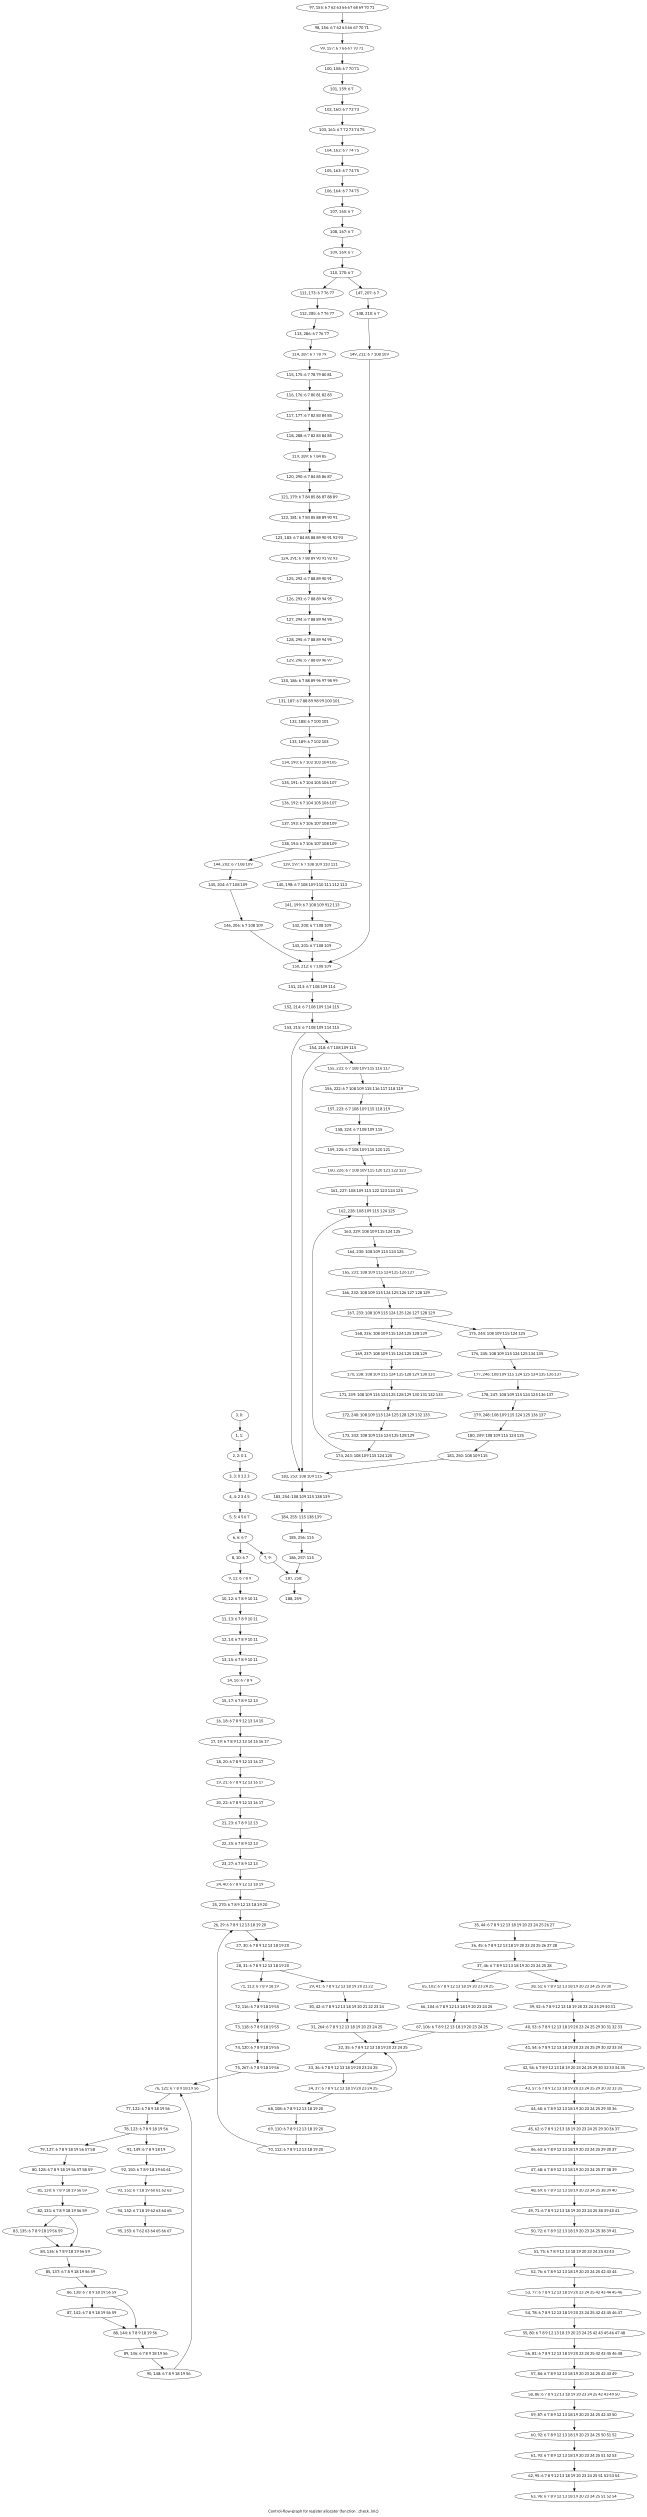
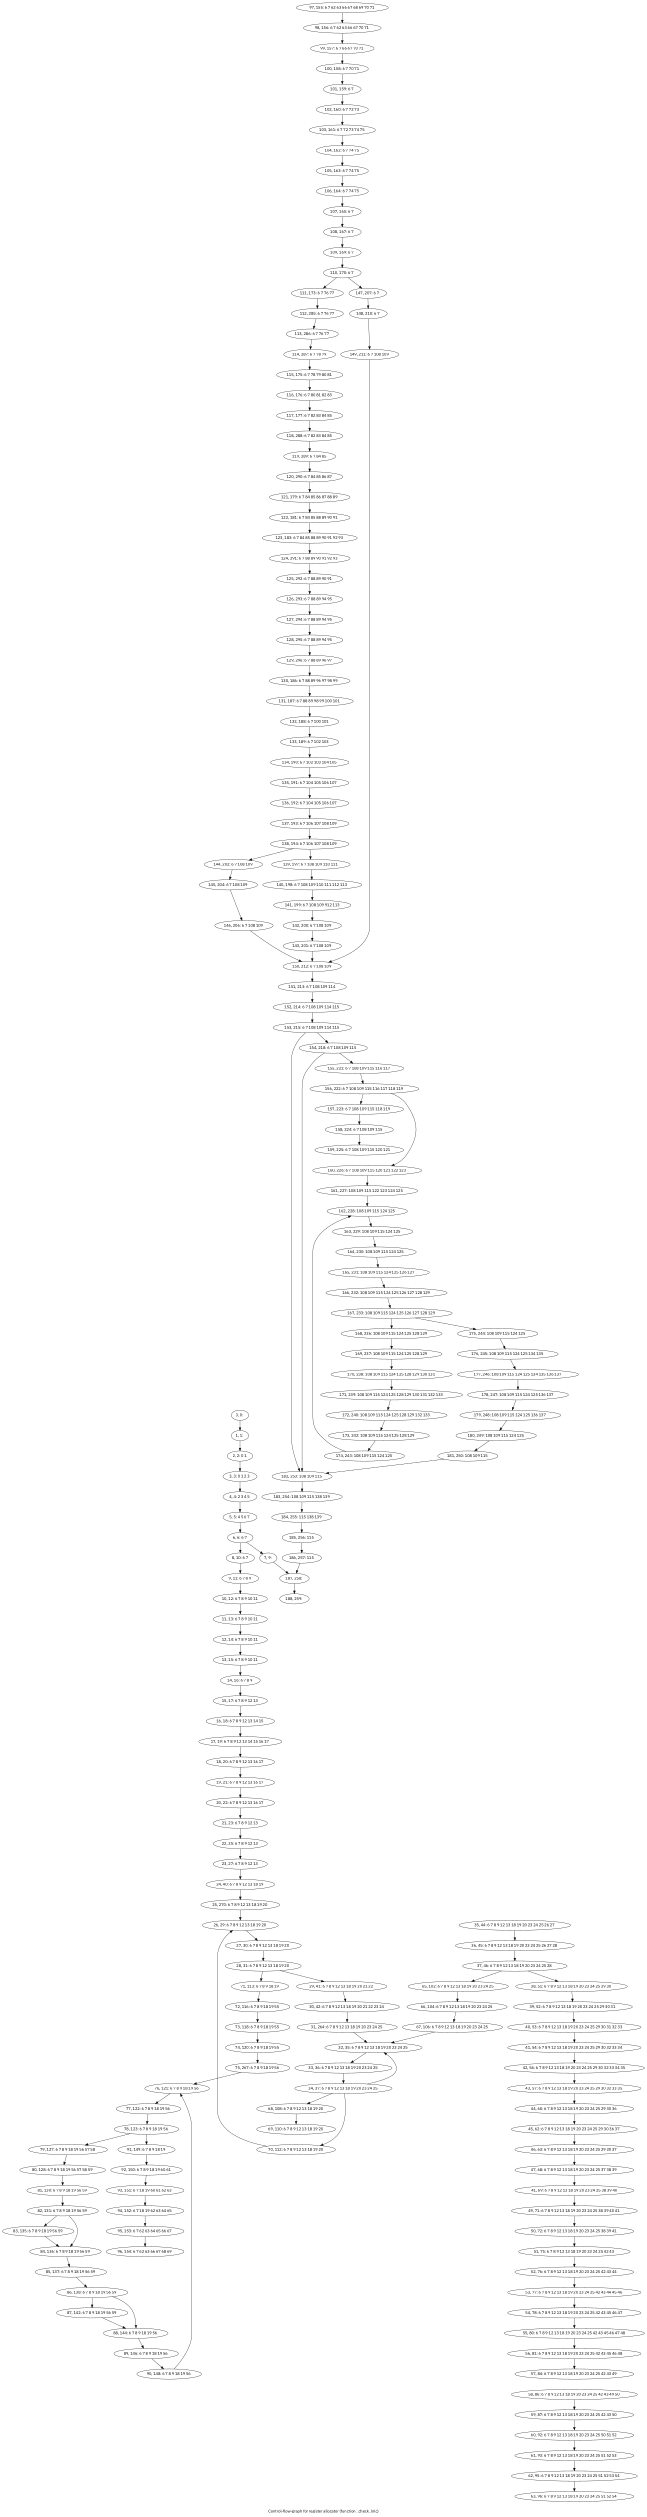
edge "159, 225: 6 7 108 109 115 120 121" -> "160, 226: 6 7 108 109 115 120 121 122 123": now "156, 222: 6 7 108 109 115 116 117 118 119" -> "160, 226: 6 7 108 109 115 120 121 122 123"
edge "69, 110: 6 7 8 9 12 13 18 19 20" -> "70, 112: 6 7 8 9 12 13 18 19 20": now "34, 37: 6 7 8 9 12 13 18 19 20 23 24 25" -> "70, 112: 6 7 8 9 12 13 18 19 20"
node "48, 69: 6 7 8 9 12 13 18 19 20 23 24 25 38 39 40": label "48, 69: 6 7 8 9 12 13 18 19 20 23 24 25 38 39 40" -> "41, 69: 6 7 8 9 12 13 18 19 20 23 24 25 38 39 40"
edge "50, 72: 6 7 8 9 12 13 18 19 20 23 24 25 38 39 41" -> "51, 75: 6 7 8 9 12 13 18 19 20 23 24 25 42 43": added
node "96, 154: 6 7 62 63 66 67 68 69": added
edge "57, 84: 6 7 8 9 12 13 18 19 20 23 24 25 42 43 49" -> "58, 86: 6 7 8 9 12 13 18 19 20 23 24 25 42 43 49 50": removed
